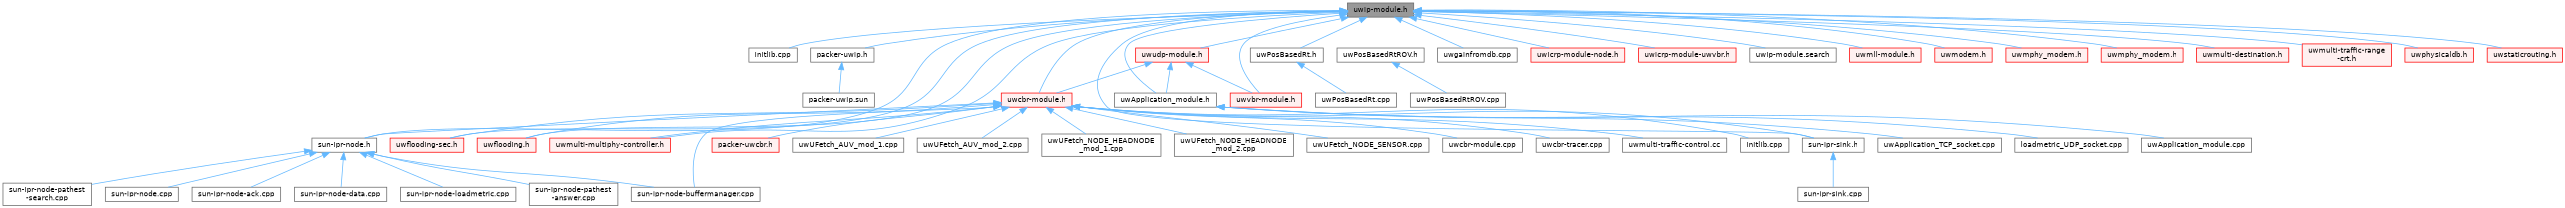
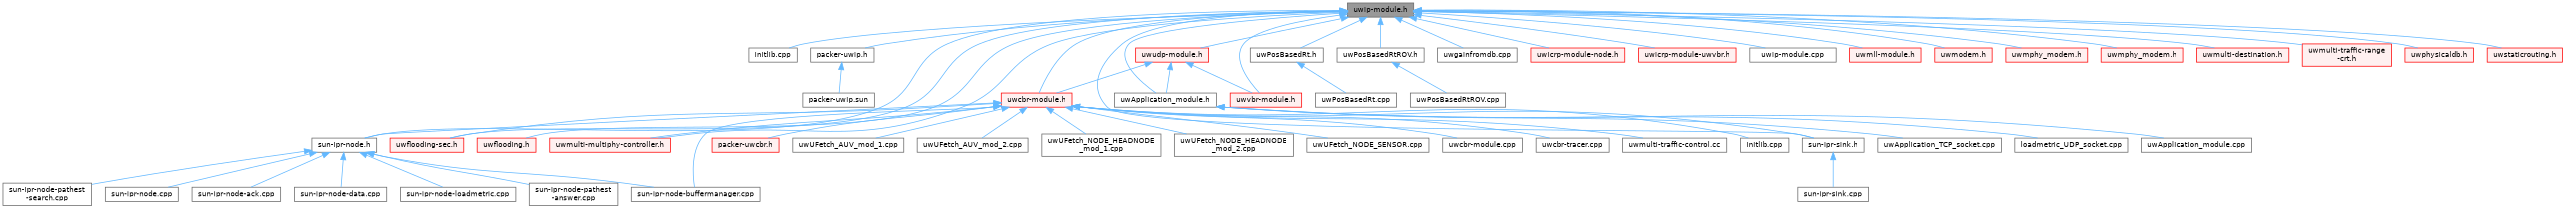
edge "uwPosBasedRtROV.h" -> "uwip-module.h": added
node "uwip-module.search": label "uwip-module.search" -> "uwip-module.cpp"
edge "uwflooding.h" -> "uwcbr-module.h": removed
